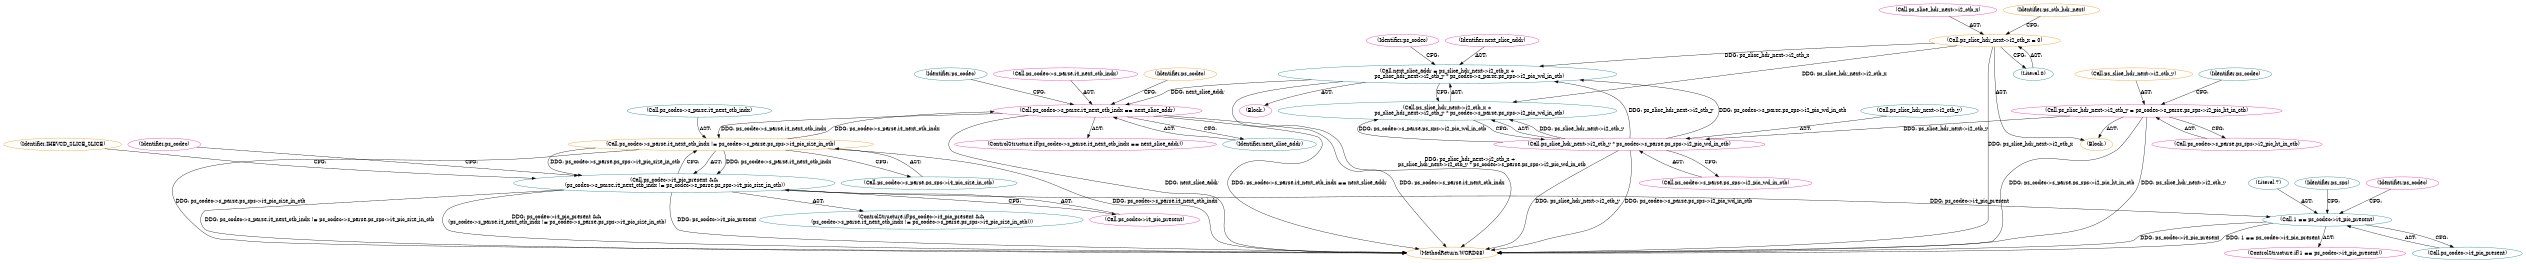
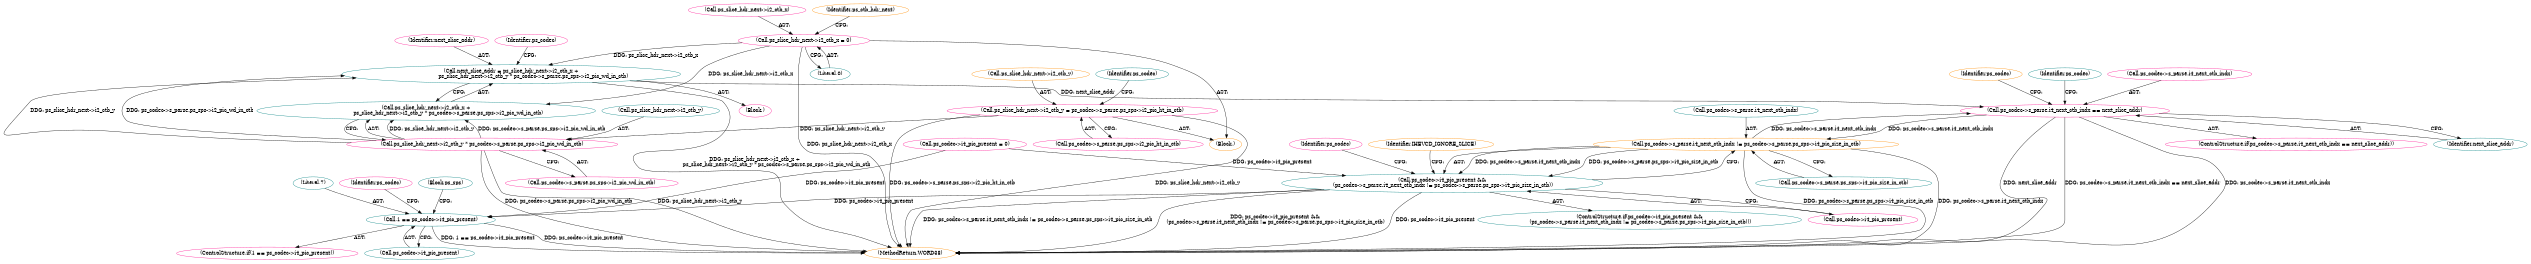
node "(Call,ps_slice_hdr_next->i2_ctb_x = 0)": color darkorange -> deeppink
node "(Identifier,IHEVCD_SLICE_SLICE)": label "(Identifier,IHEVCD_SLICE_SLICE)" -> "(Identifier,IHEVCD_IGNORE_SLICE)"
node "(Call,ps_codec->i4_pic_present = 0)": added
node "(Identifier,ps_sps)": label "(Identifier,ps_sps)" -> "(Block,ps_sps)"
